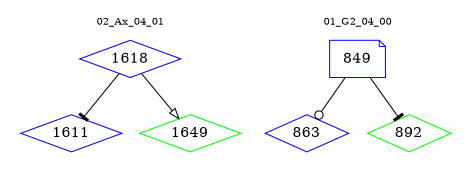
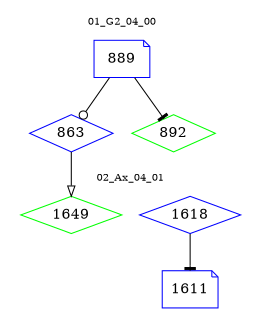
node "849": label "849" -> "889"
edge "1618" -> "1649": now "863" -> "1649"
node "1611": shape diamond -> note
